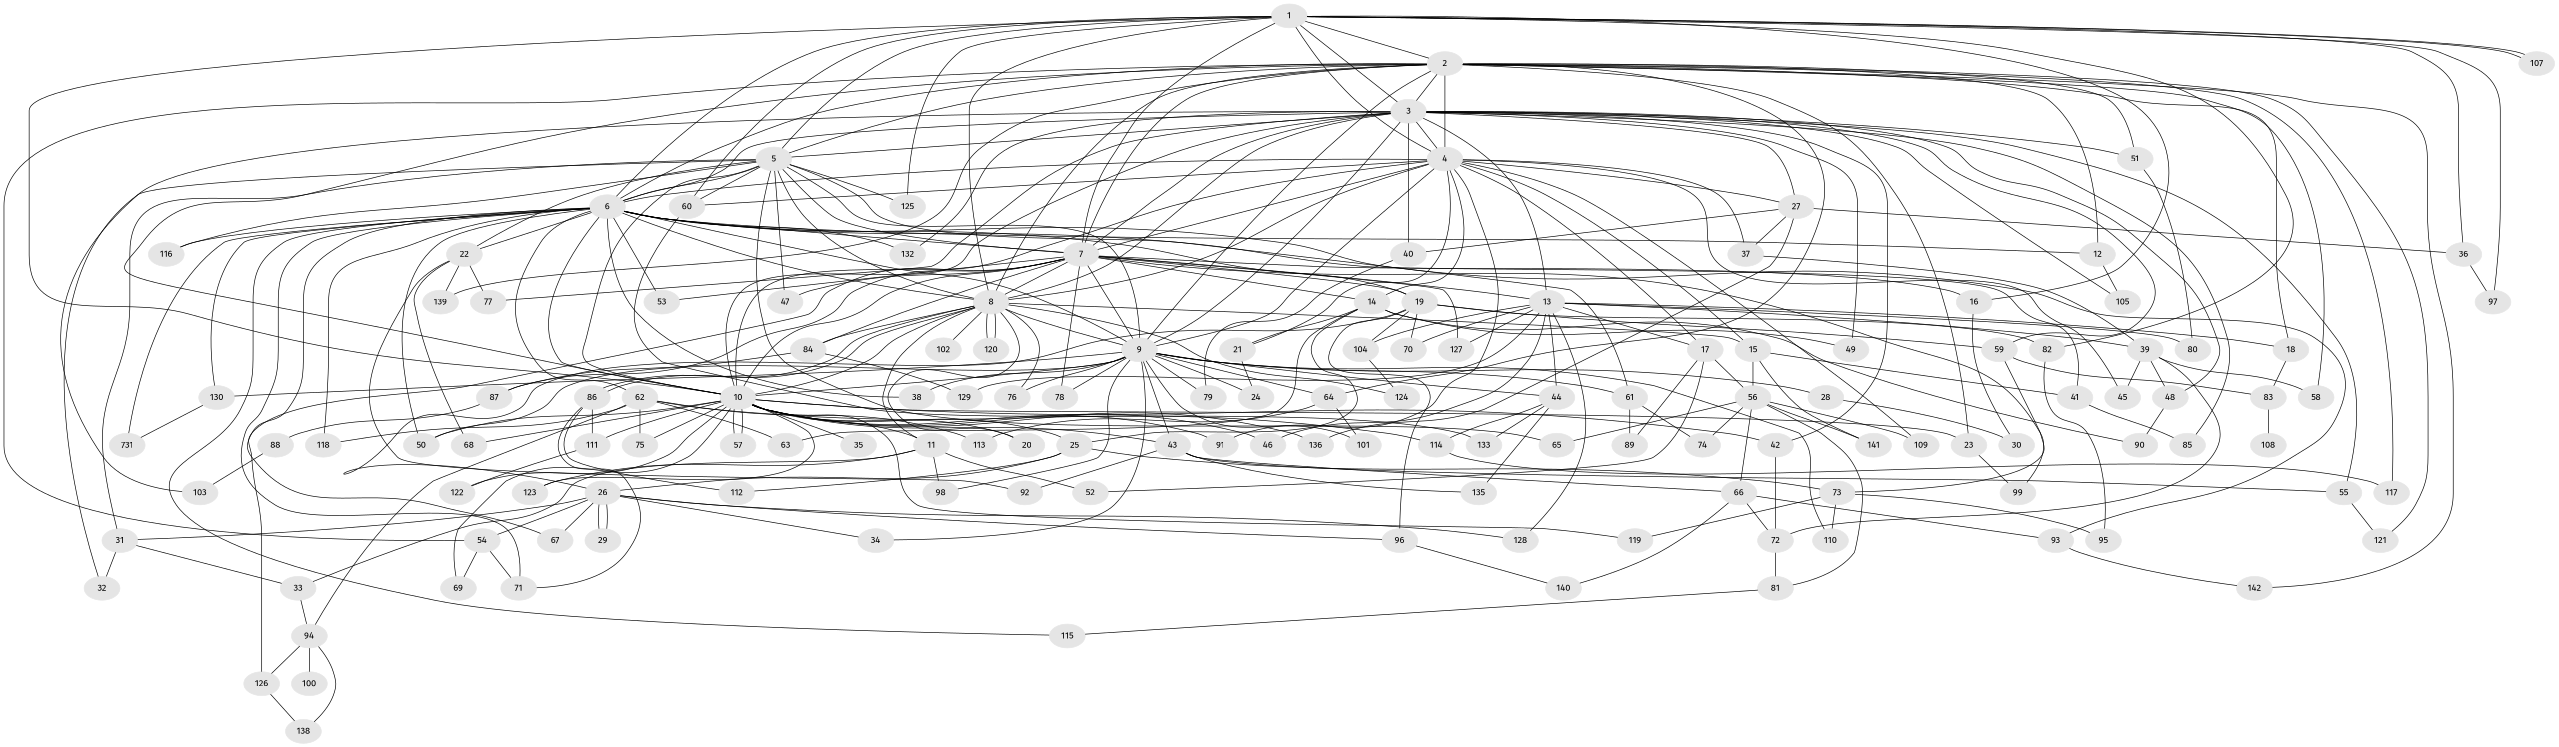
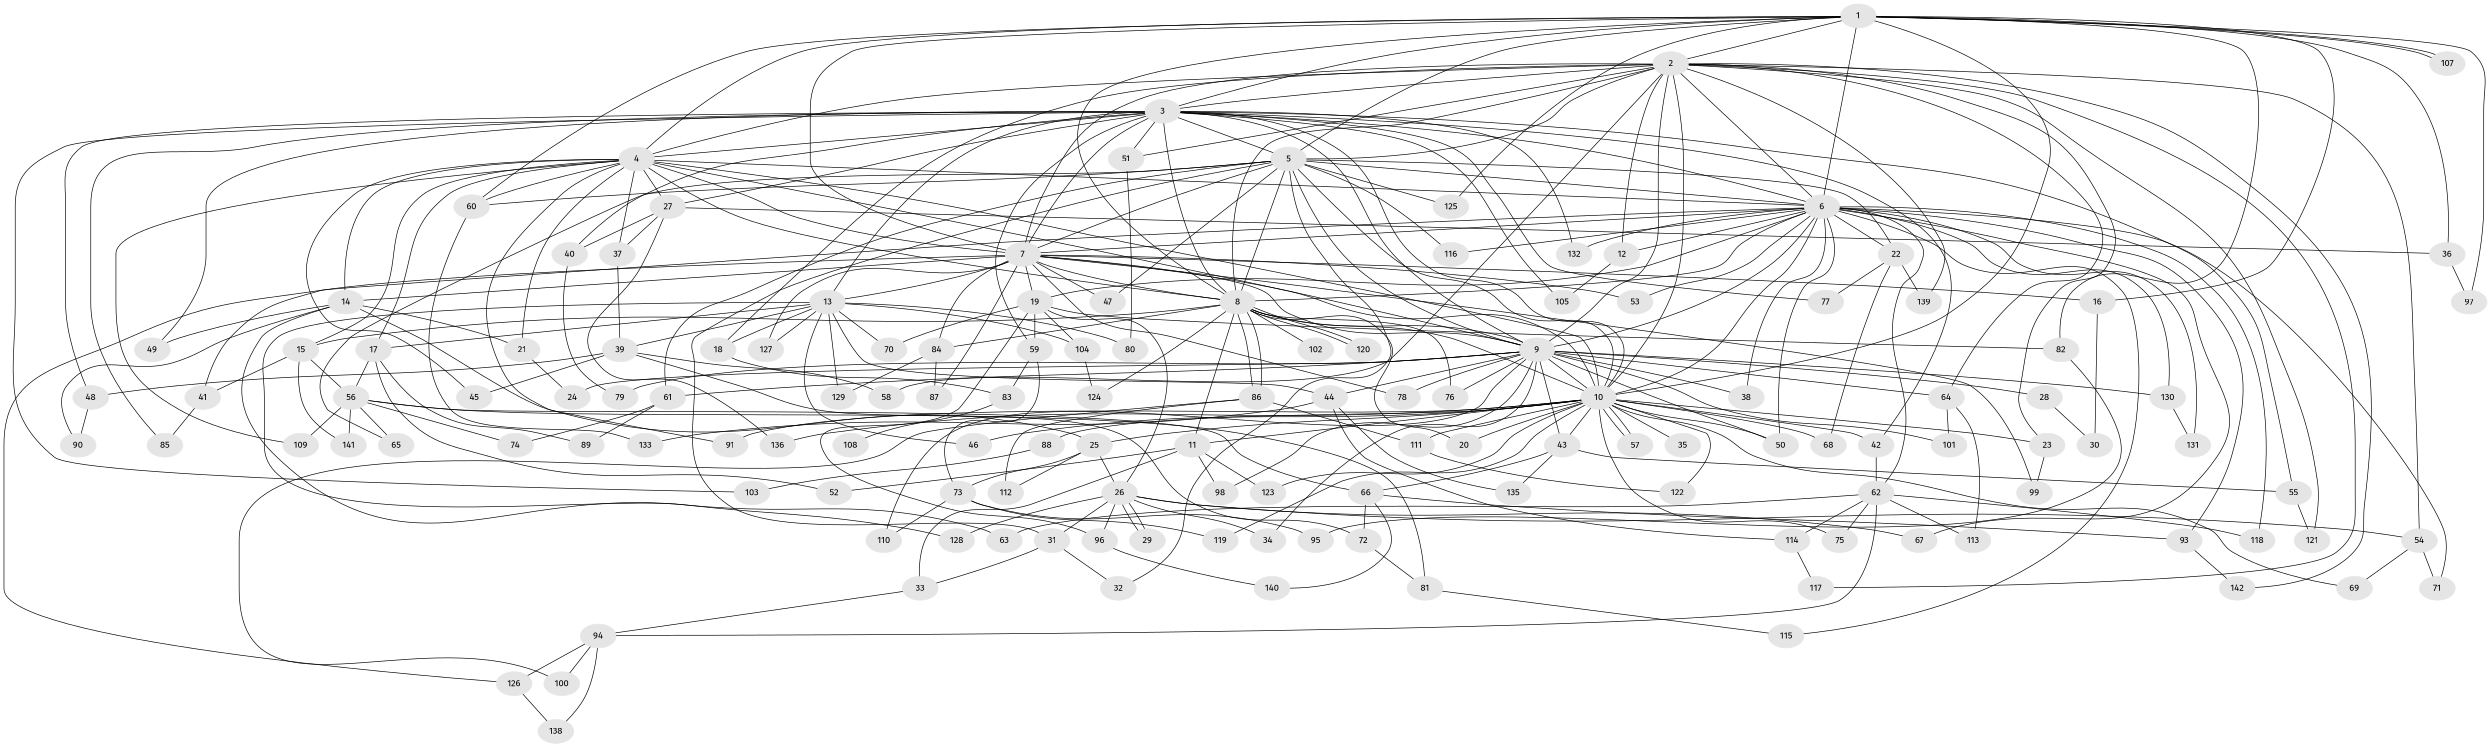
edge "87" -- "88": now "10" -- "88"
node "731": label "731" -> "131"
node "92": removed
edge "42" -- "72": now "42" -- "62"
edge "86" -- "71": now "86" -- "100"
